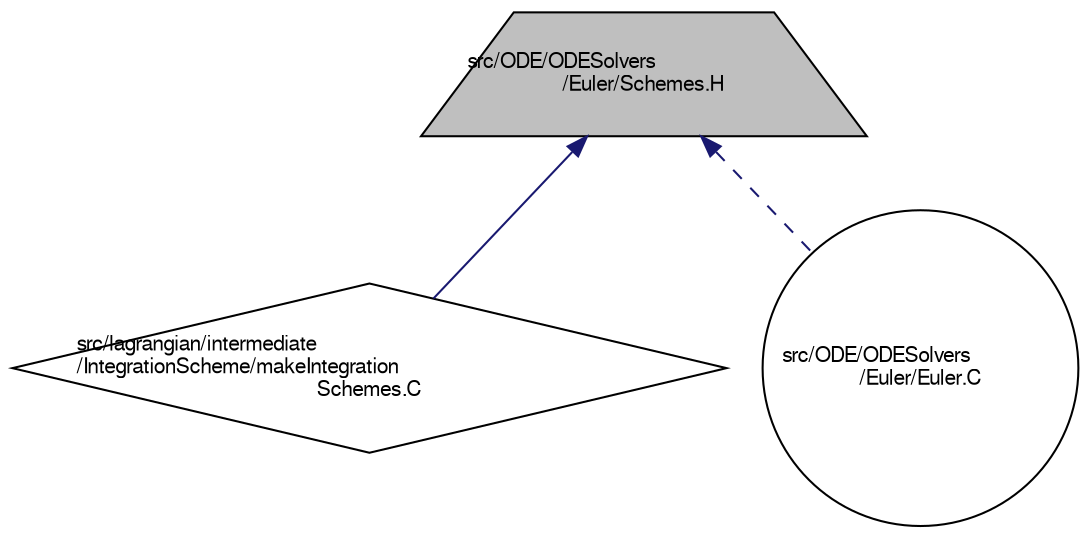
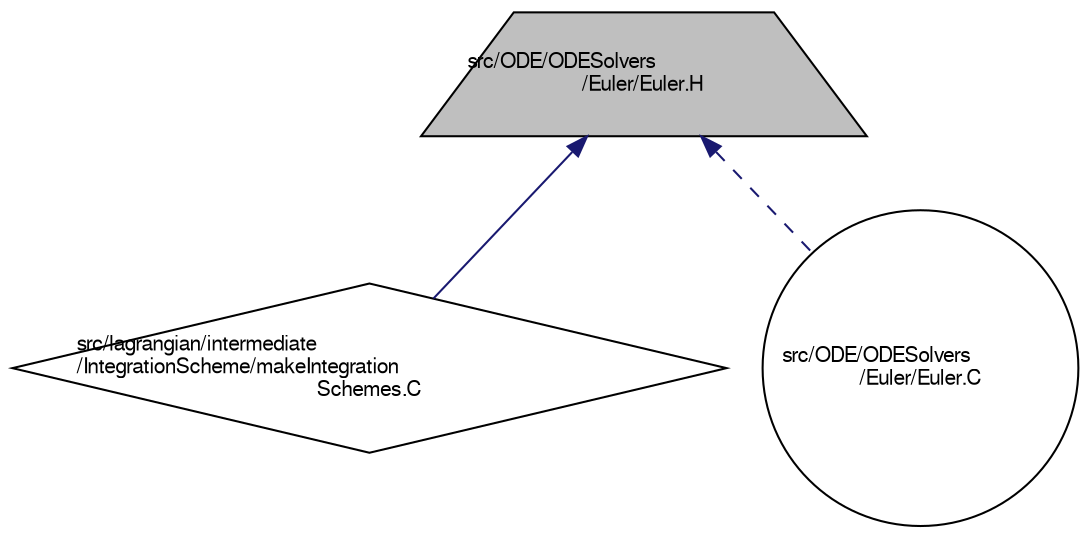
node "src/ODE/ODESolvers /Euler/Schemes.H": label "src/ODE/ODESolvers /Euler/Schemes.H" -> "src/ODE/ODESolvers /Euler/Euler.H"
